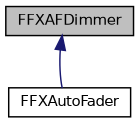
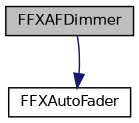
edge "FFXAutoFader" -> "FFXAFDimmer": reversed
